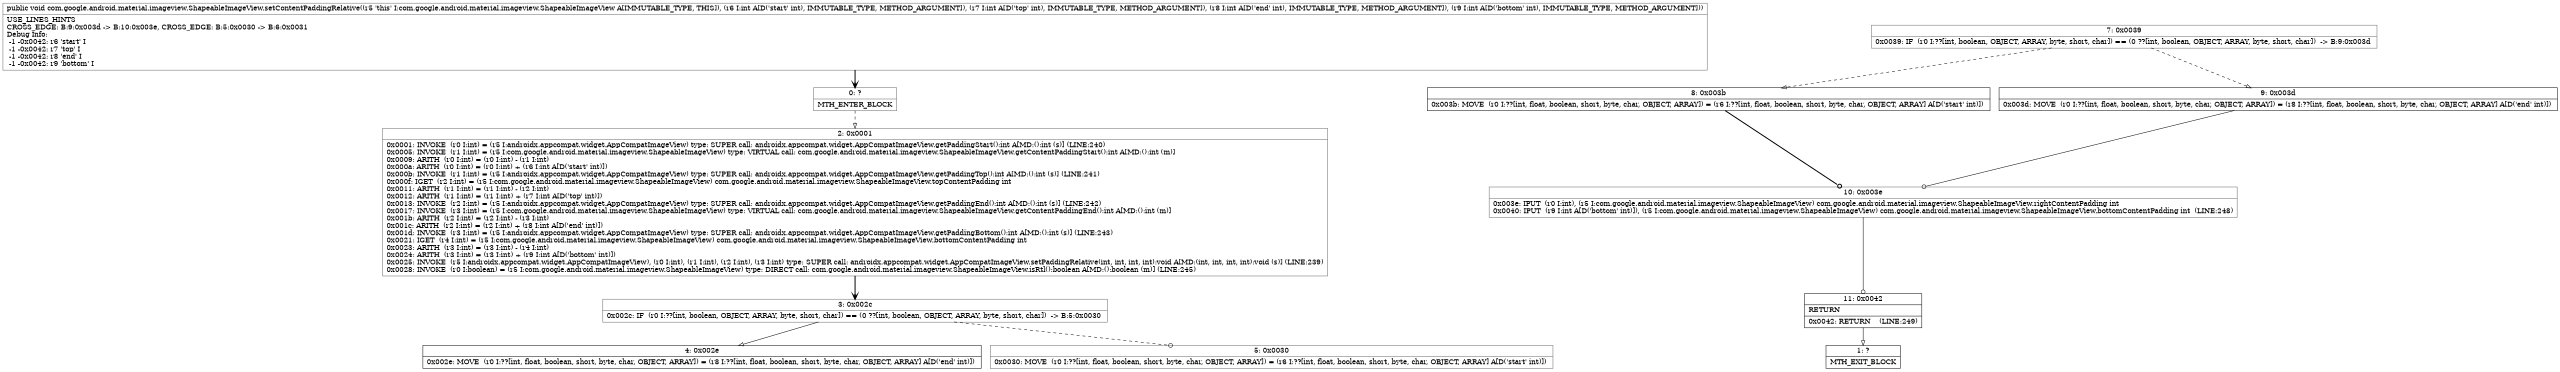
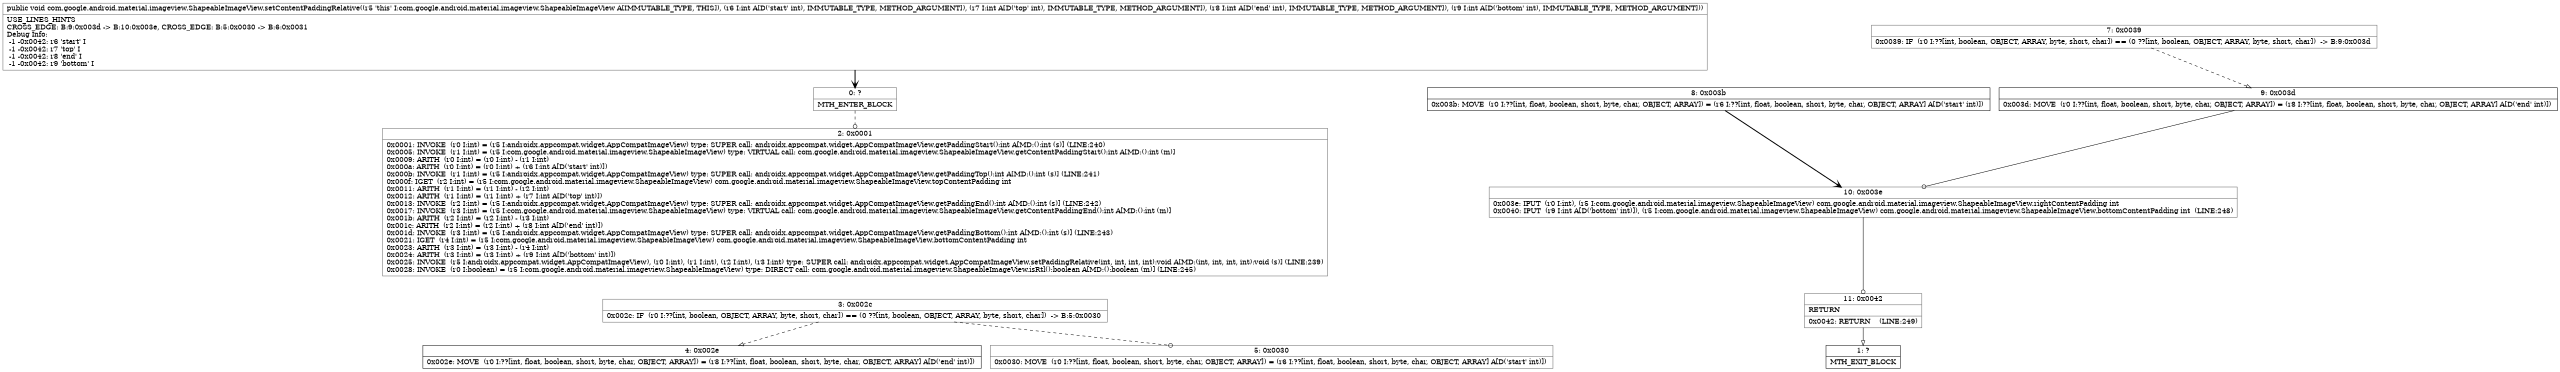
edge "7: 0x0039" -> "8: 0x003b": removed
edge "0: ?" -> "2: 0x0001": arrowhead onormal -> odot
edge "8: 0x003b" -> "10: 0x003e": arrowhead odot -> vee
edge "2: 0x0001" -> "3: 0x002c": removed
node "11: 0x0042": color black -> gray40
edge "3: 0x002c" -> "4: 0x002e": style solid -> dashed
